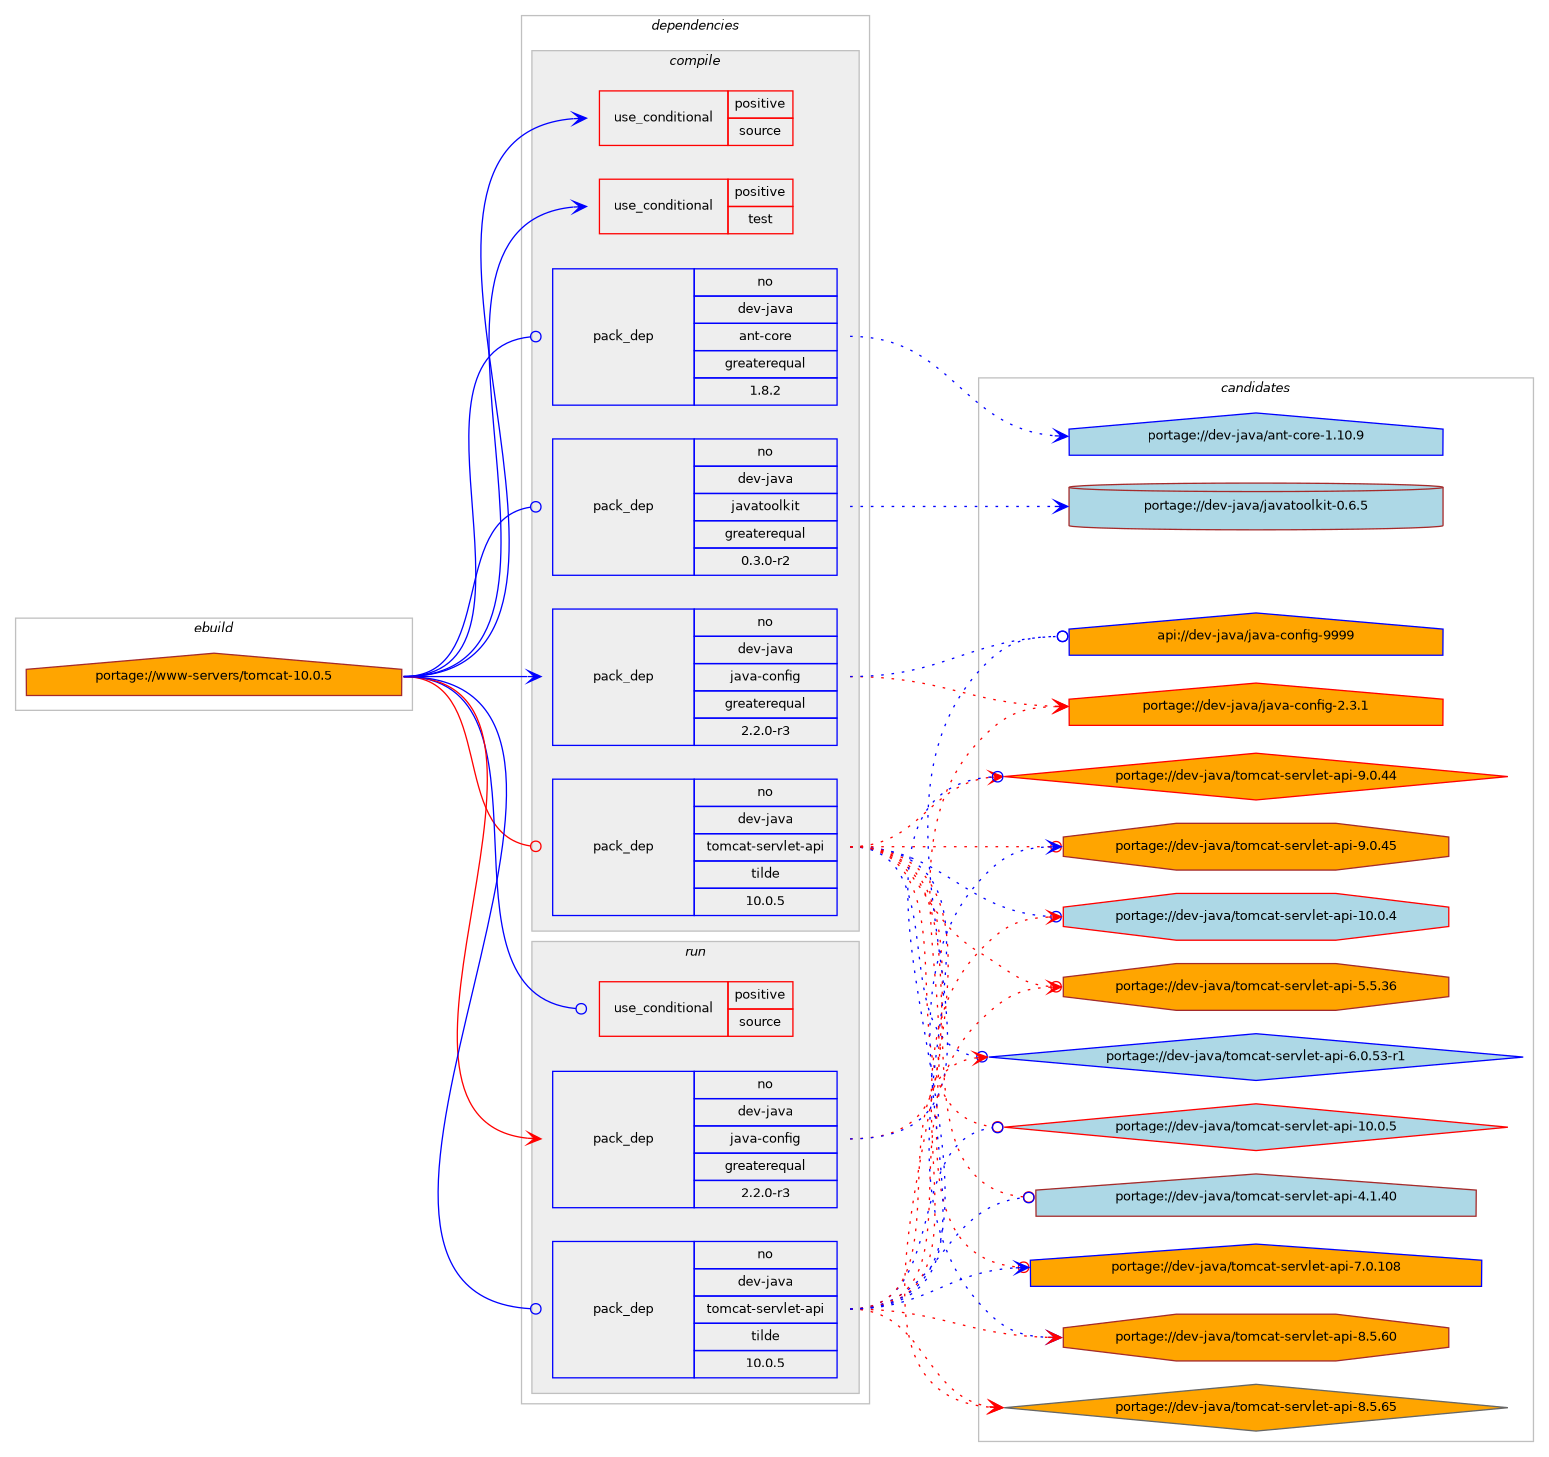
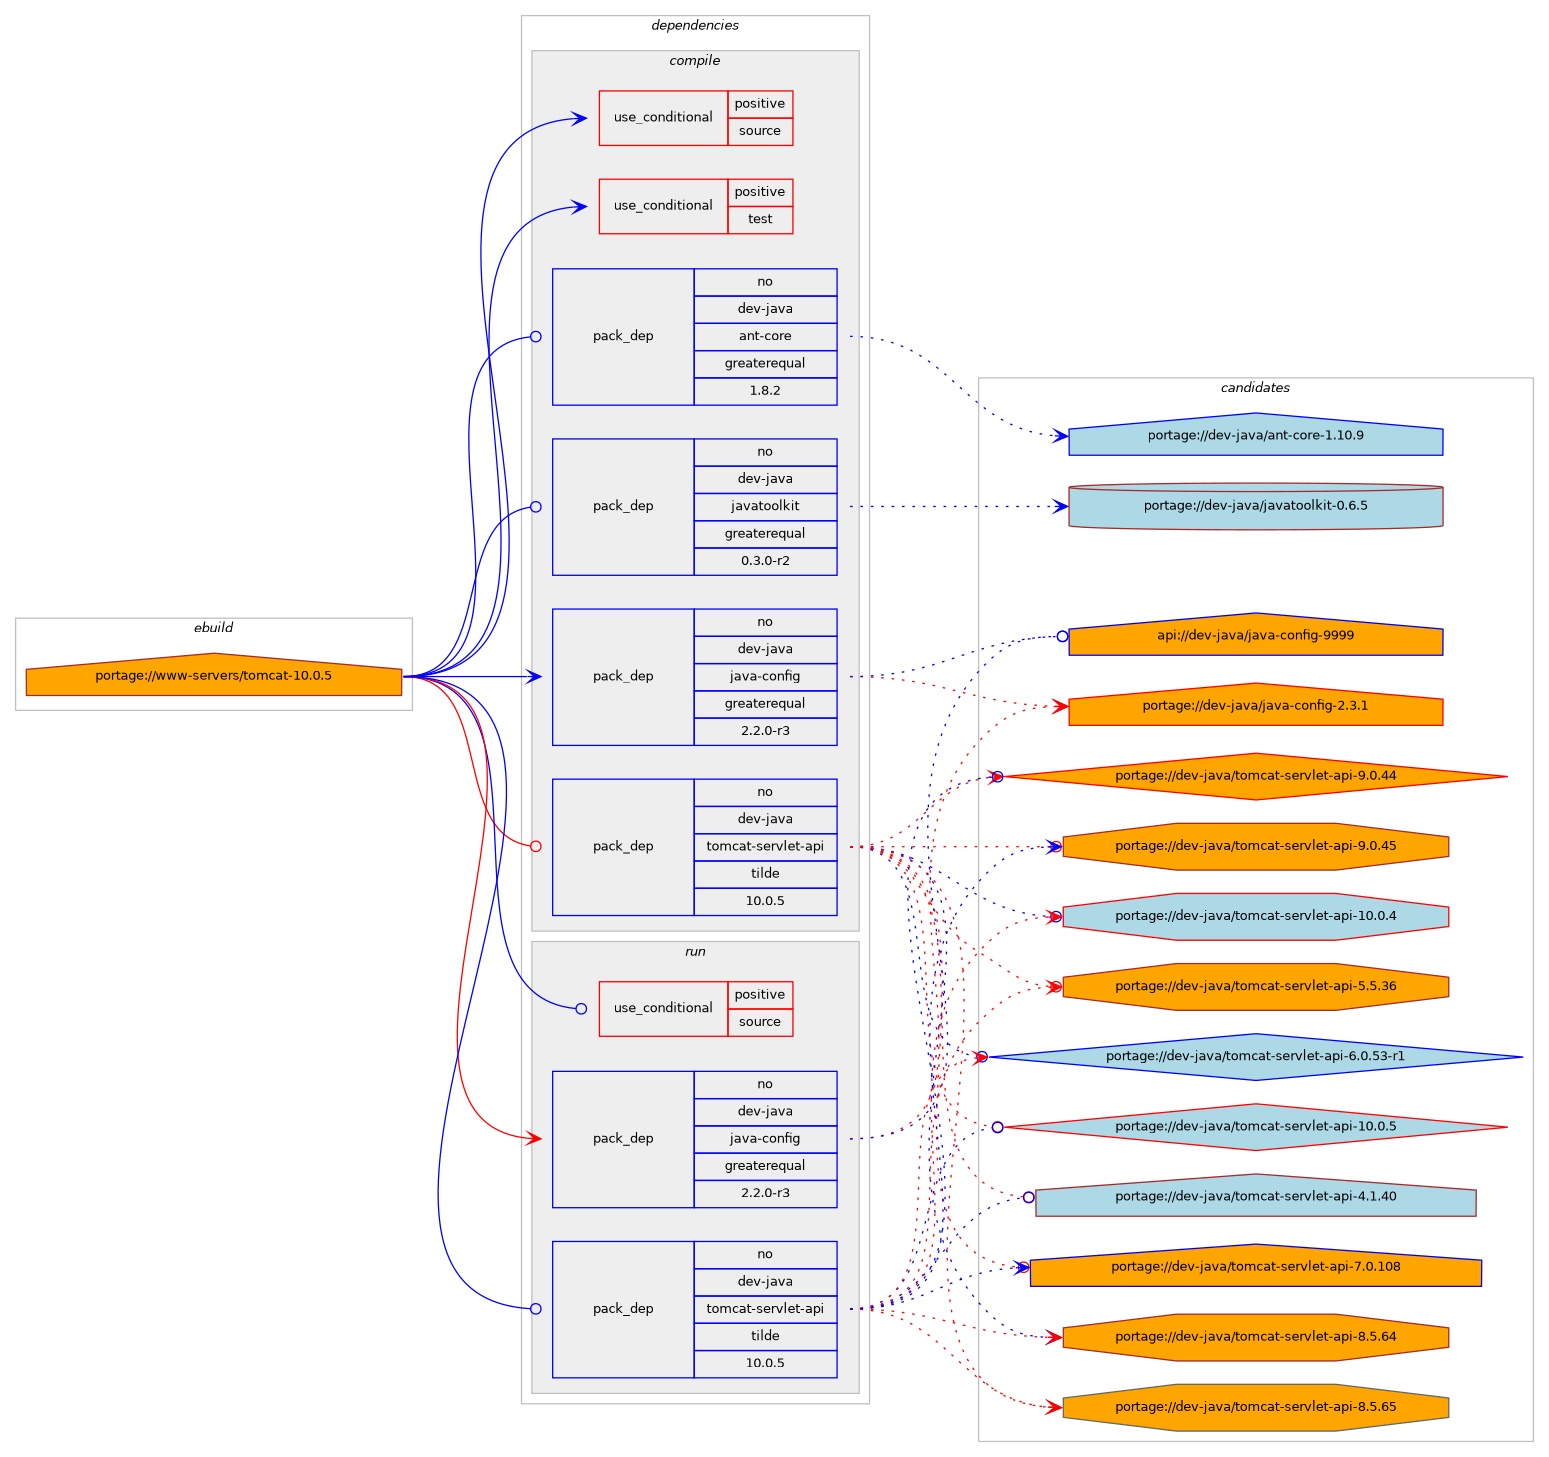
node "portage://dev-java/tomcat-servlet-api-8.5.60": label "portage://dev-java/tomcat-servlet-api-8.5.60" -> "portage://dev-java/tomcat-servlet-api-8.5.64"
node "portage://dev-java/tomcat-servlet-api-8.5.65": shape diamond -> octagon
